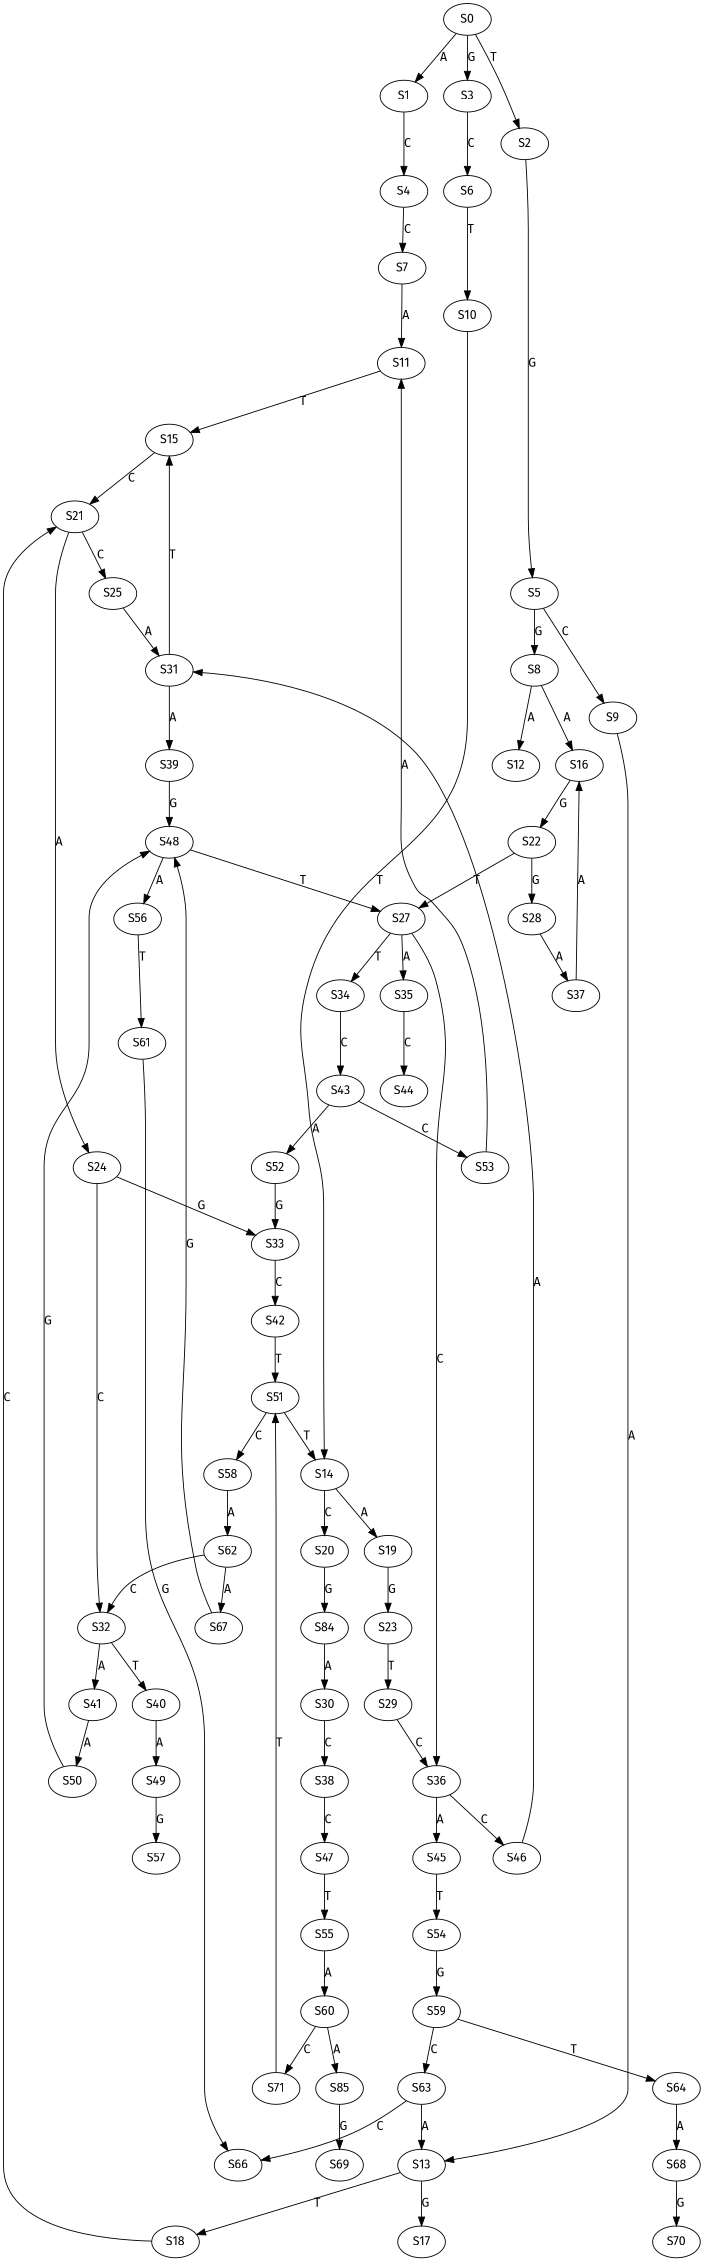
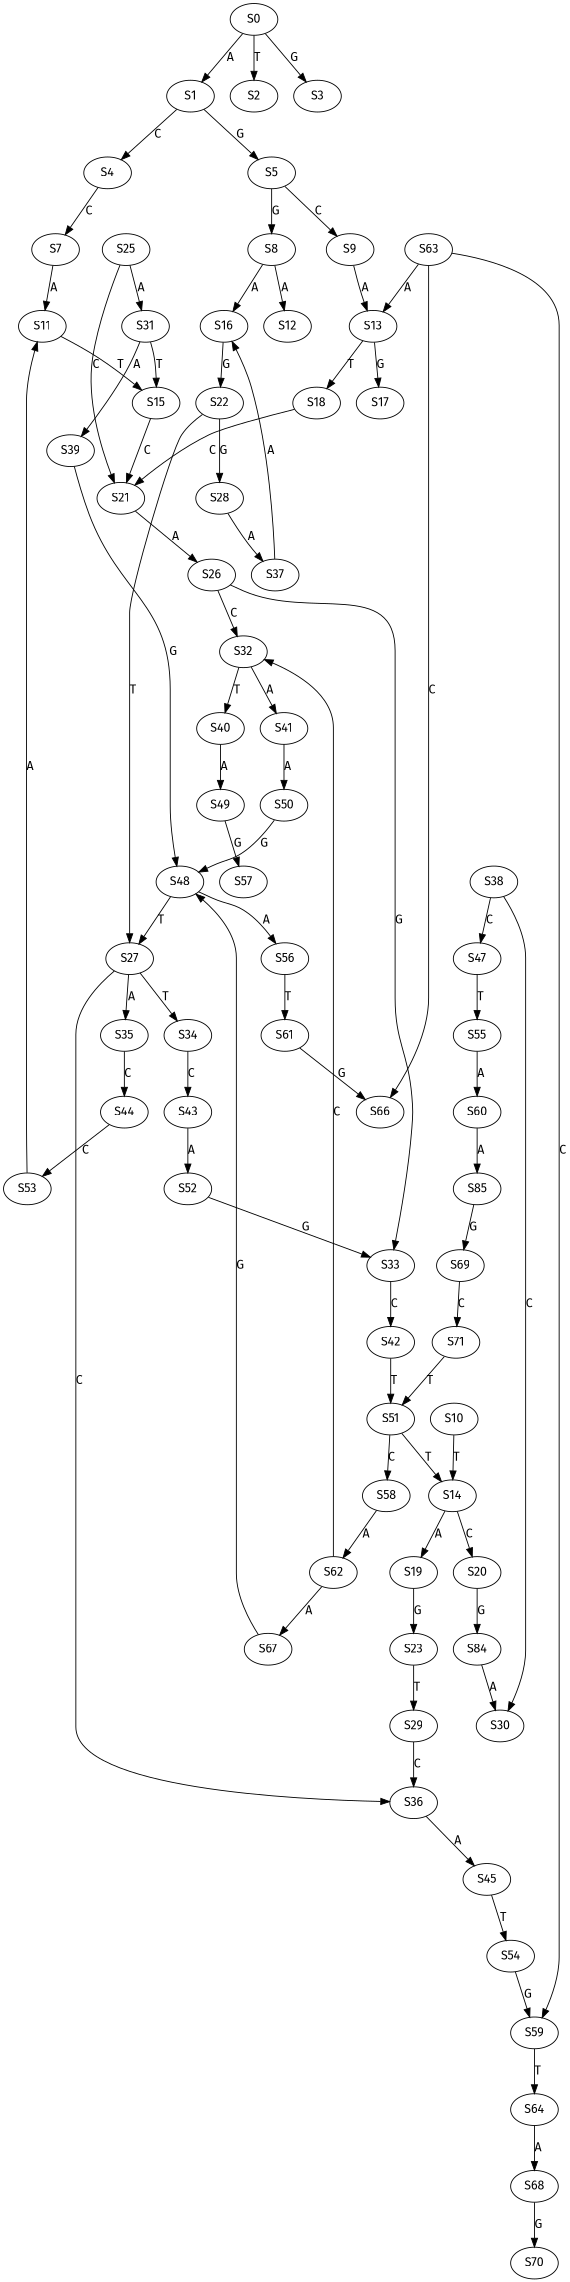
node "S6": removed
edge "S2" -> "S5": now "S1" -> "S5"
edge "S21" -> "S25": reversed
edge "S43" -> "S53": now "S44" -> "S53"
node "S24": label "S24" -> "S26"
edge "S30" -> "S38": reversed
node "S46": removed
edge "S60" -> "S71": now "S69" -> "S71"
edge "S59" -> "S63": reversed
